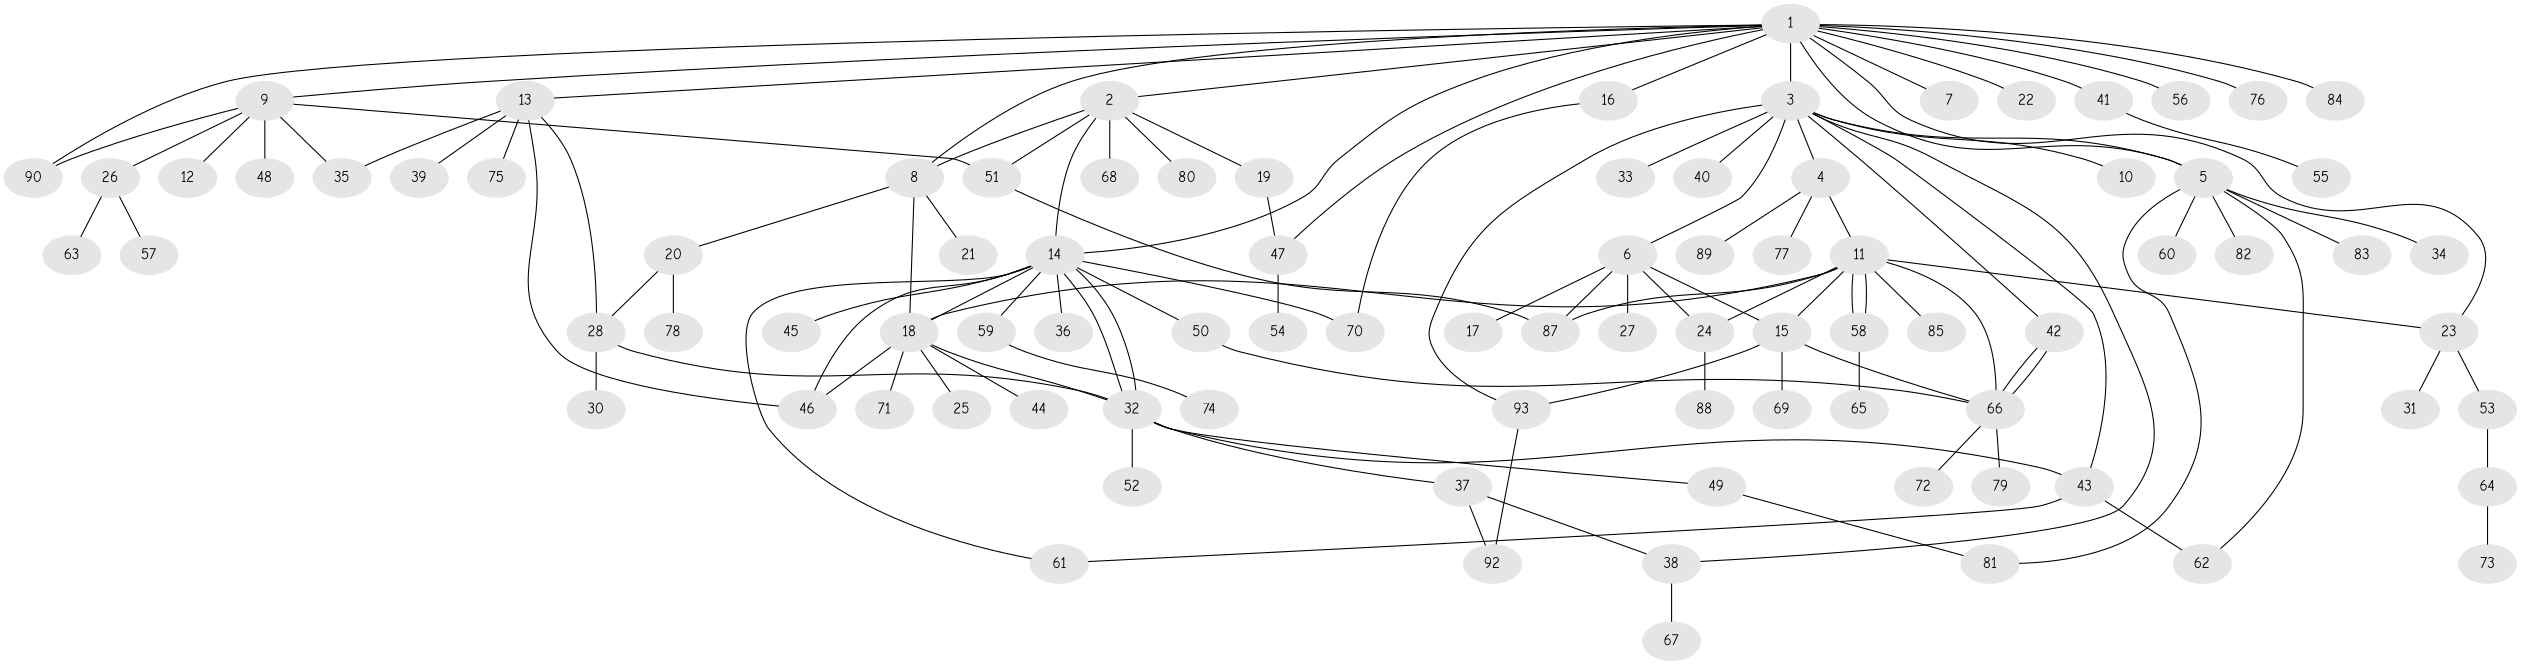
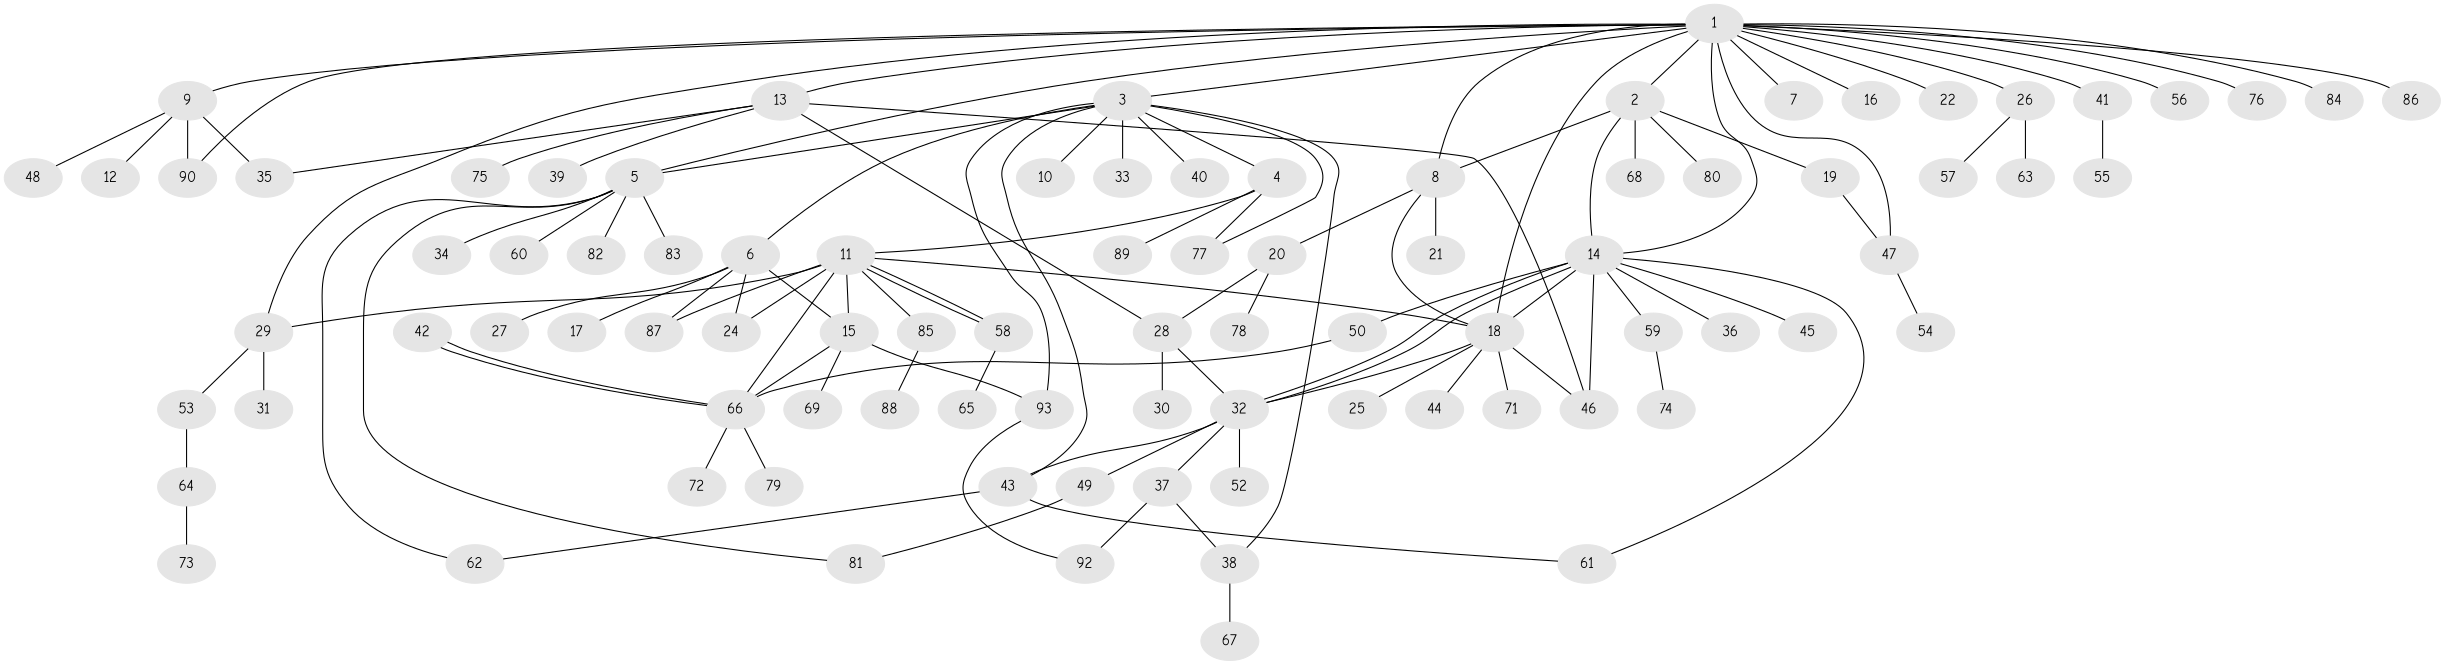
node "86": added
edge "9" -- "26": now "1" -- "26"
edge "1" -- "18": added
node "51": removed
edge "3" -- "42": now "3" -- "77"
node "70": removed
node "23": label "23" -> "29"
edge "24" -- "88": now "85" -- "88"
